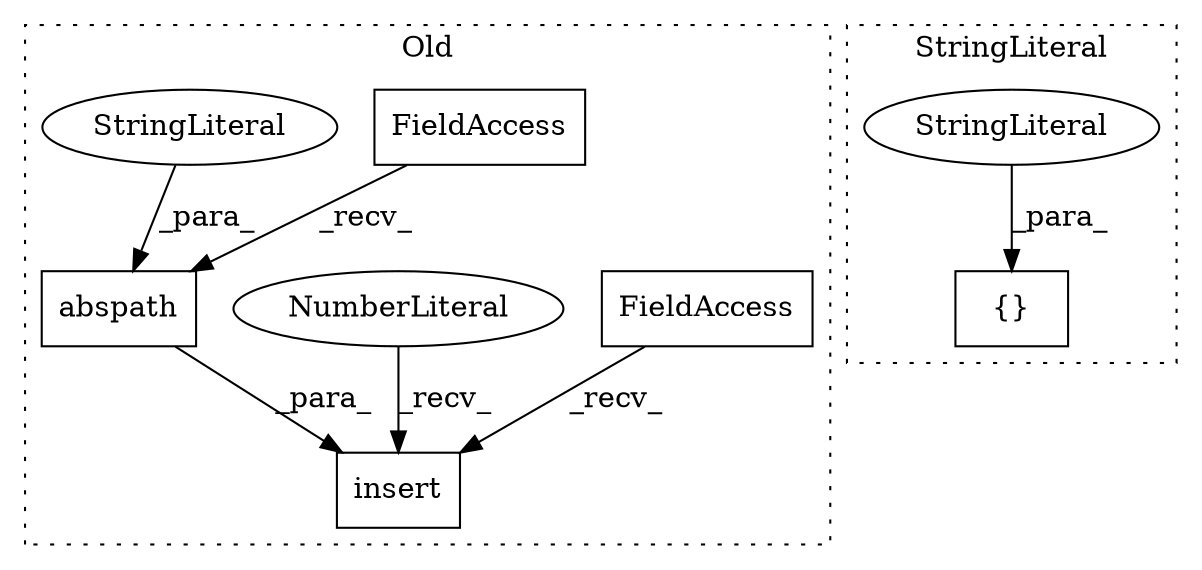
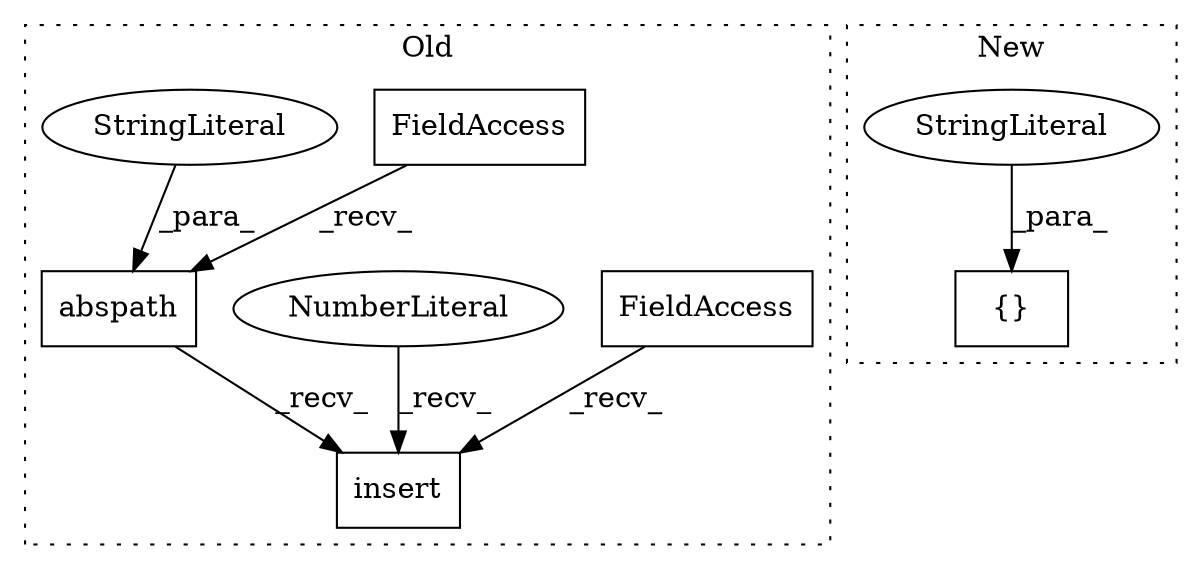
cluster "StringLiteral": label "StringLiteral" -> "New"
edge "abspath" -> "insert": label "_para_" -> "_recv_"
